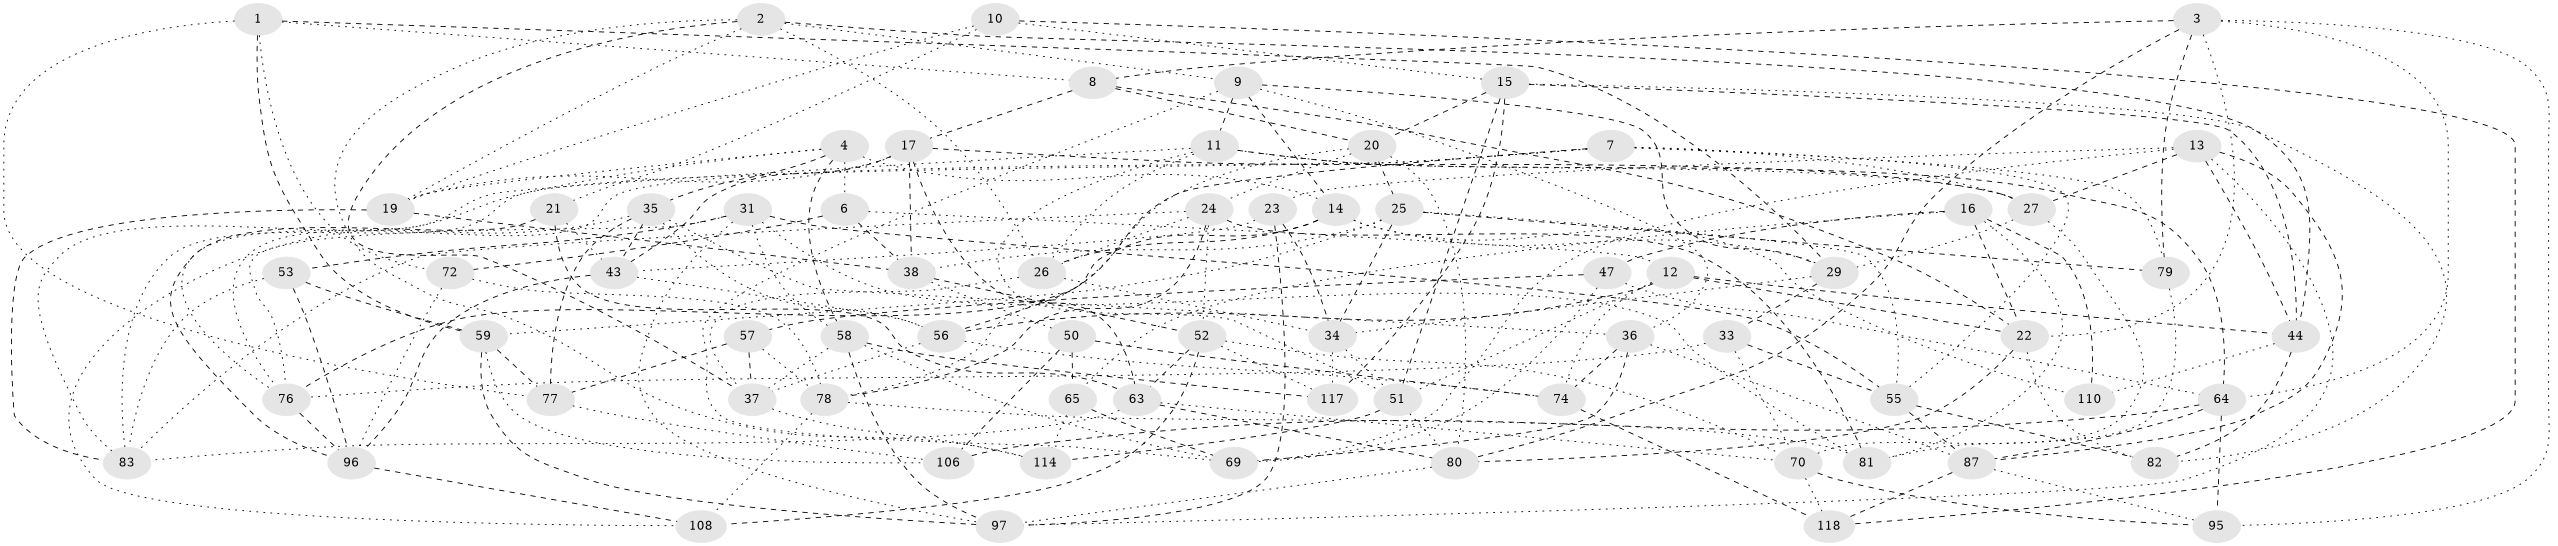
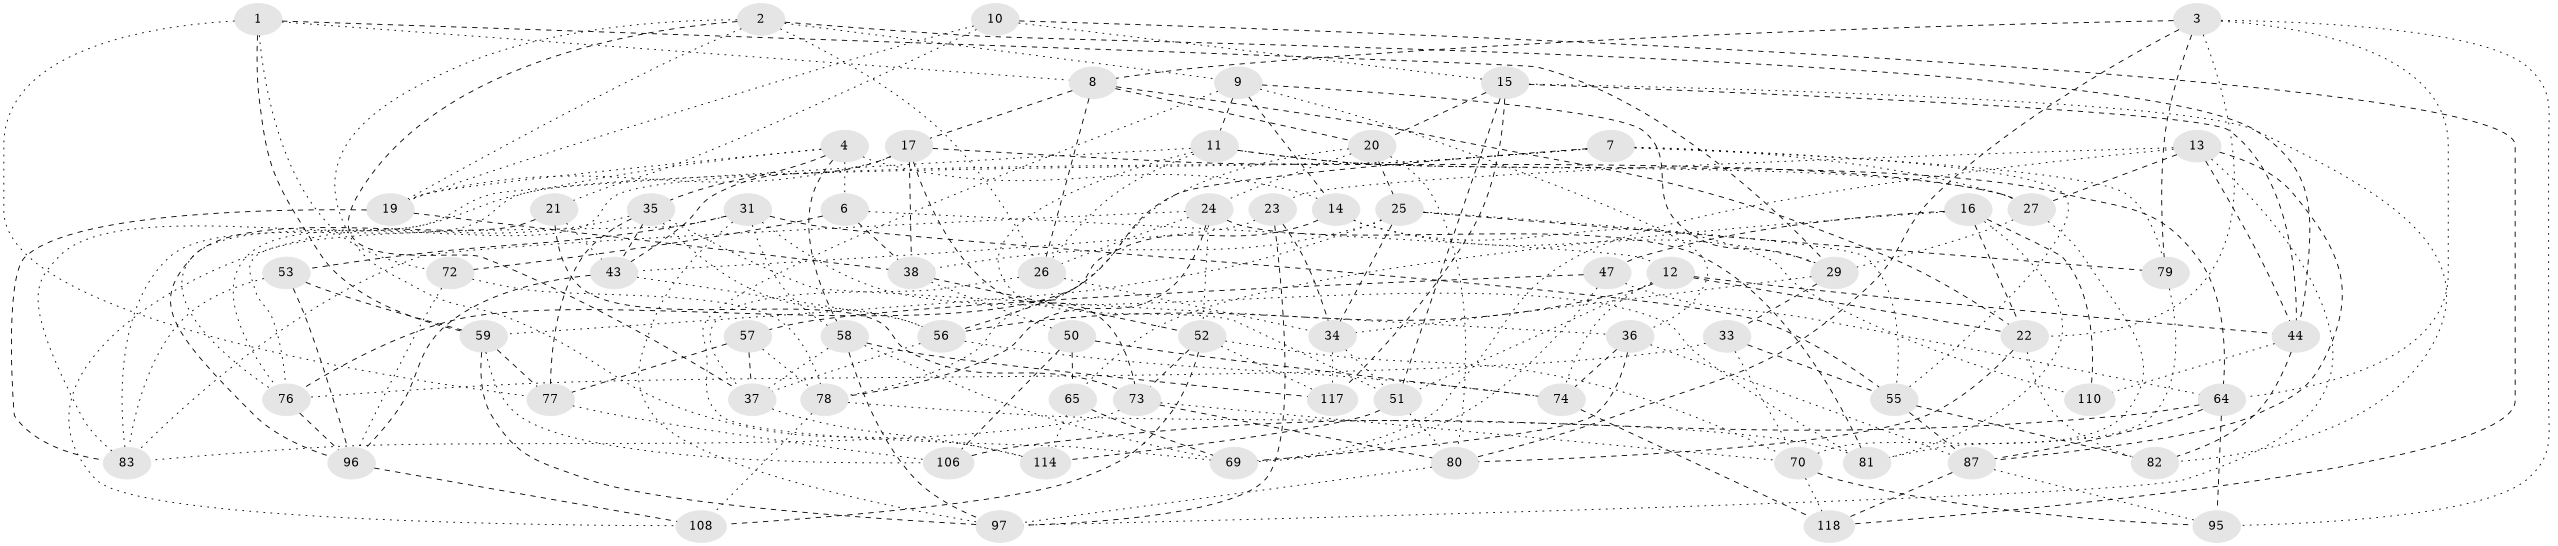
edge "14" -- "26": now "8" -- "26"
node "63": label "63" -> "73"
